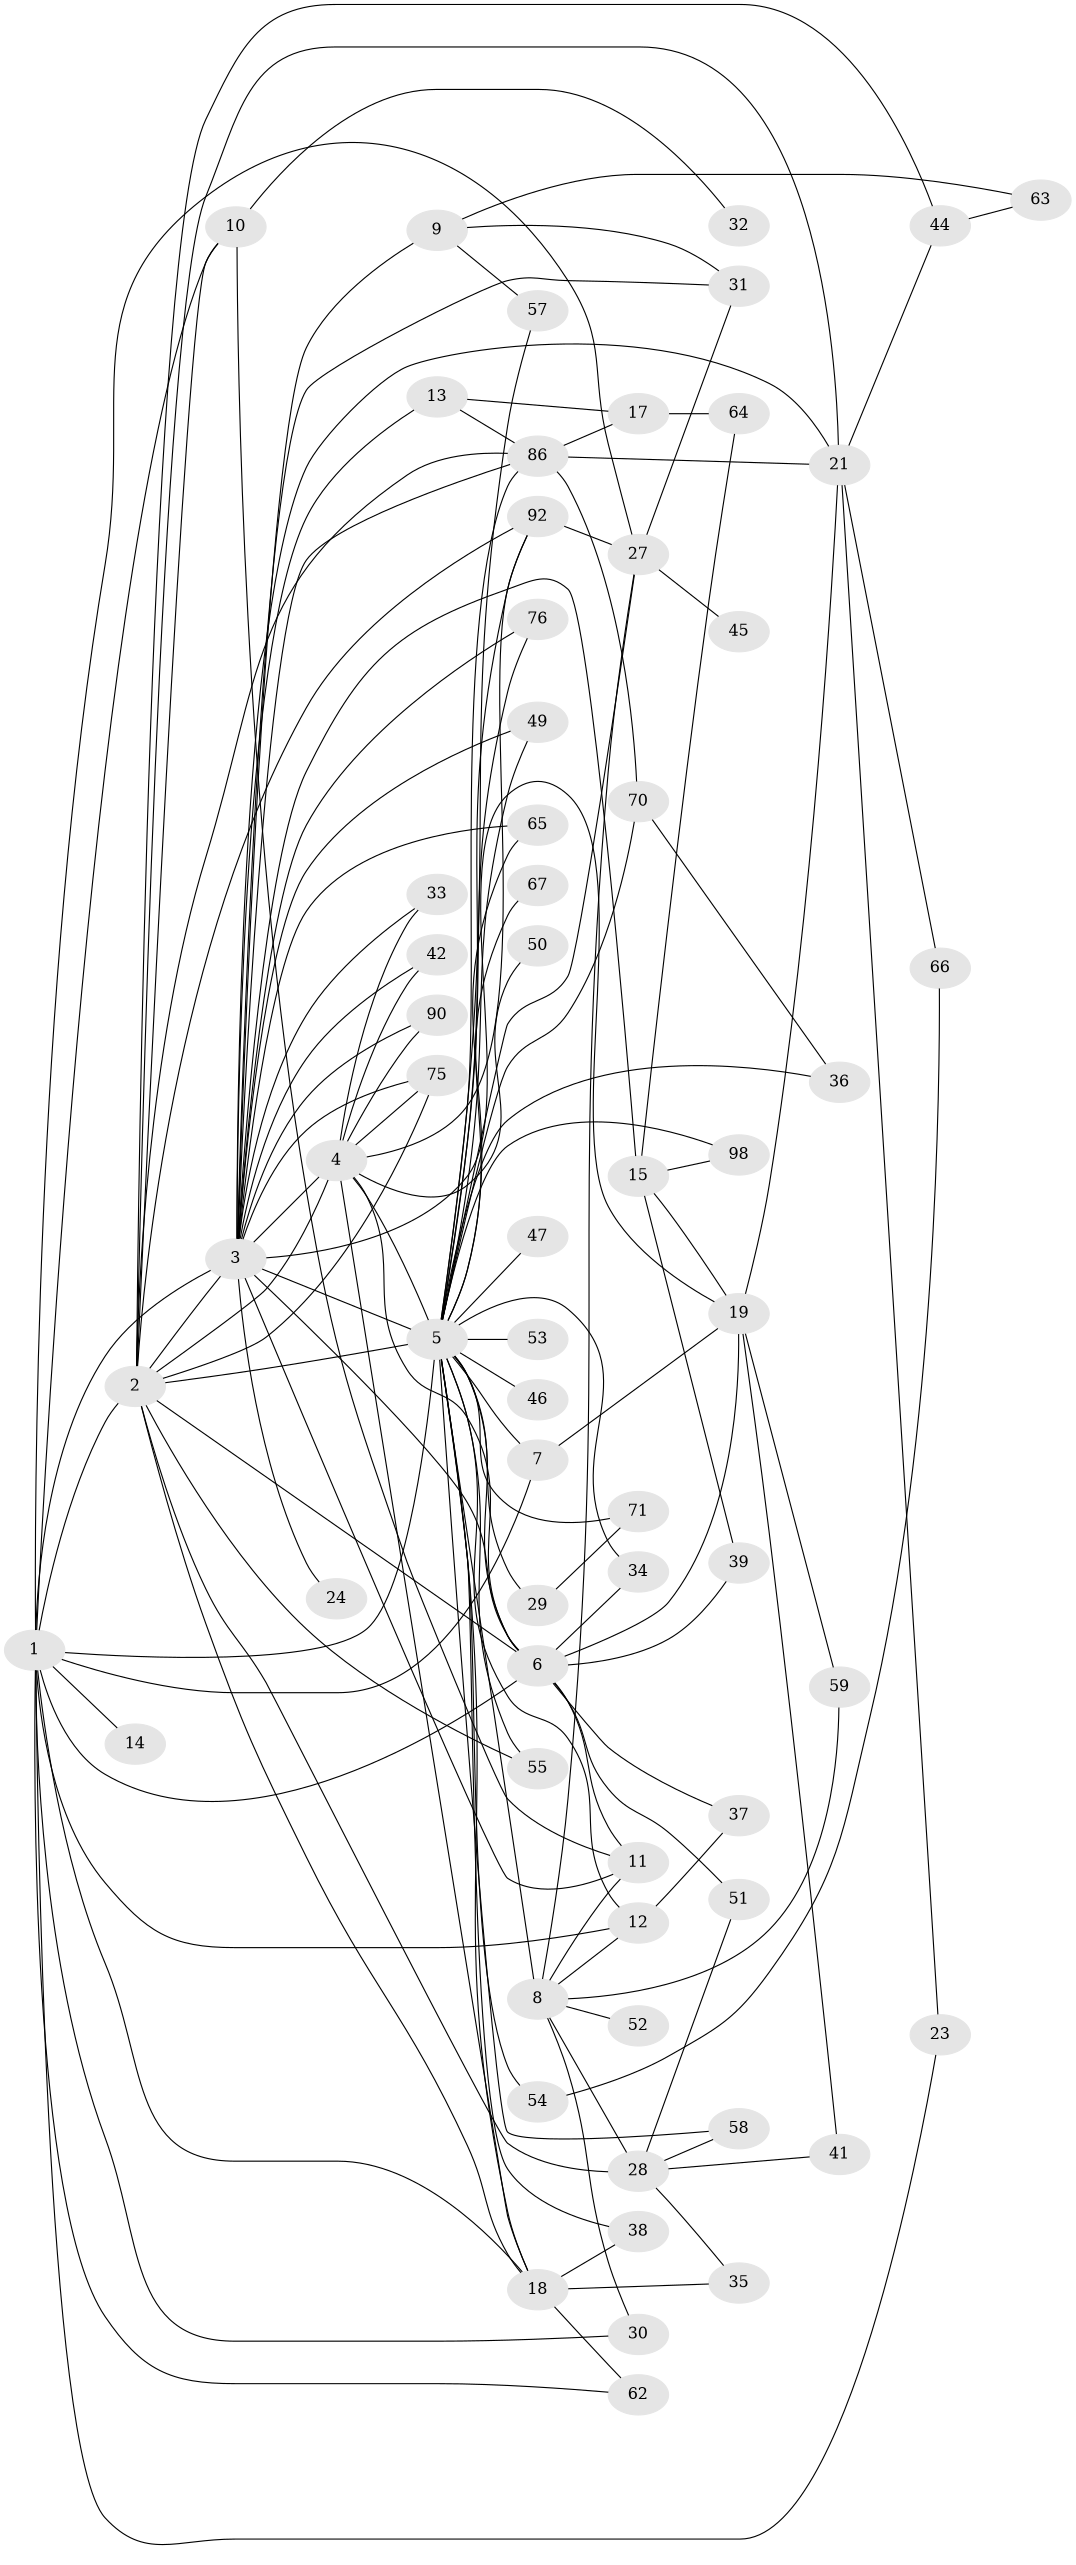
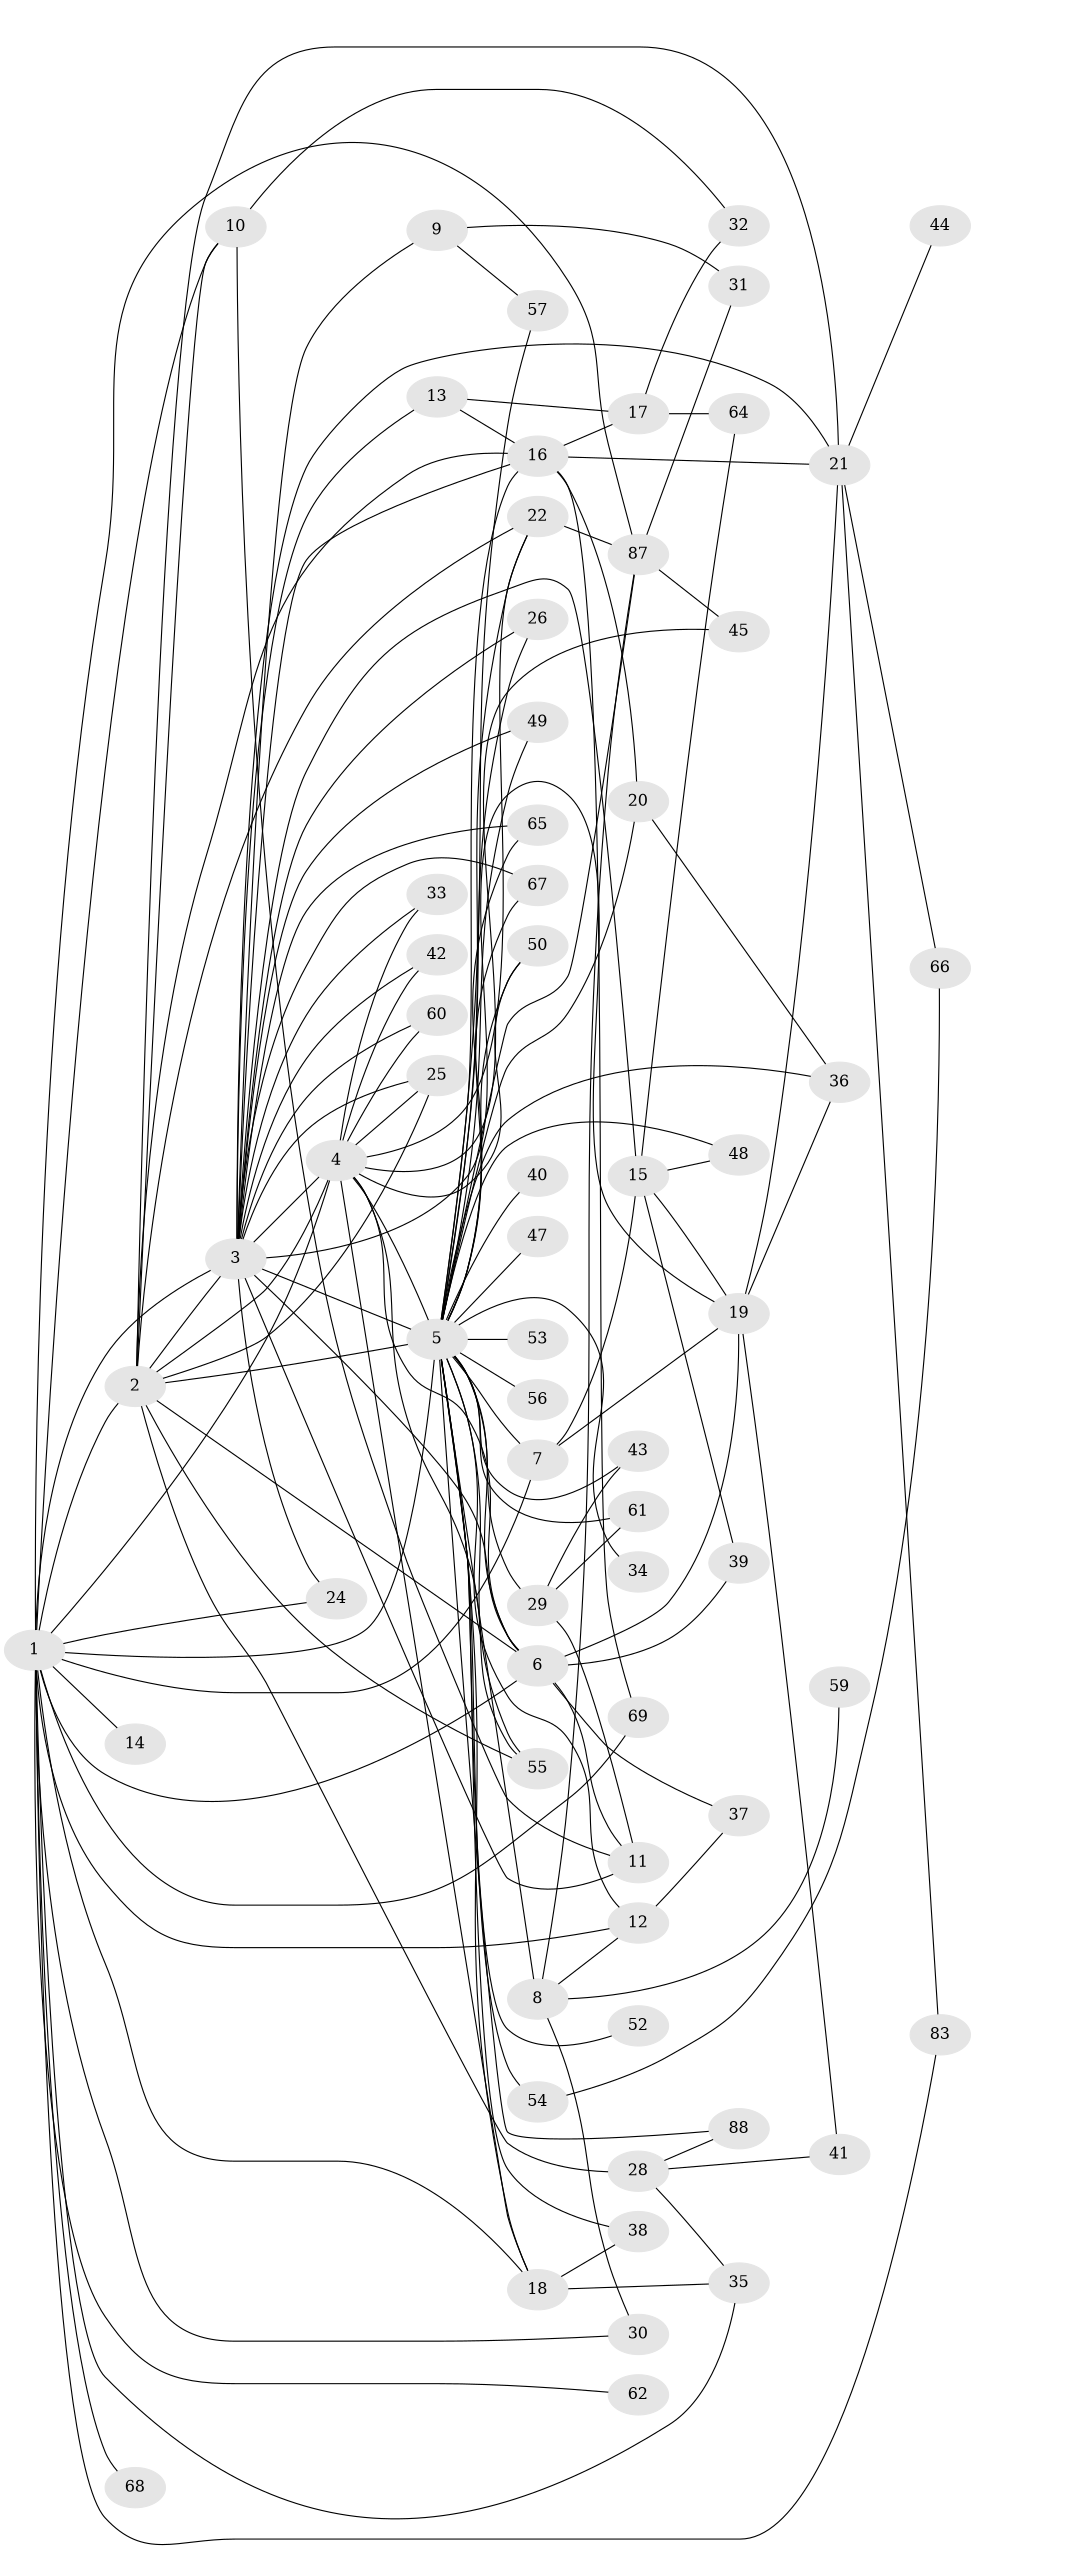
node "63": removed
edge "44" -- "2": removed
edge "32" -- "17": added
edge "31" -- "3": now "67" -- "3"
node "86": label "86" -> "16"
node "92": label "92" -> "22"
node "27": label "27" -> "87"
node "76": label "76" -> "26"
edge "45" -- "4": added
node "70": label "70" -> "20"
node "90": label "90" -> "60"
node "75": label "75" -> "25"
edge "50" -- "5": added
node "98": label "98" -> "48"
node "40": added
edge "15" -- "7": added
node "46": label "46" -> "56"
edge "4" -- "1": added
node "43": added
edge "4" -- "55": added
edge "19" -- "59": now "19" -- "36"
node "71": label "71" -> "61"
edge "34" -- "6": removed
edge "24" -- "1": added
node "69": added
edge "2" -- "18": removed
node "51": removed
edge "11" -- "8": now "11" -- "29"
edge "8" -- "52": now "5" -- "52"
node "23": label "23" -> "83"
edge "8" -- "28": removed
node "58": label "58" -> "88"
edge "18" -- "62": removed
edge "1" -- "35": added
node "68": added
